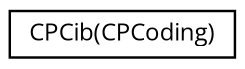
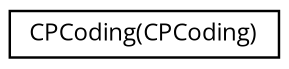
node "CPCib(CPCoding)": label "CPCib(CPCoding)" -> "CPCoding(CPCoding)"
